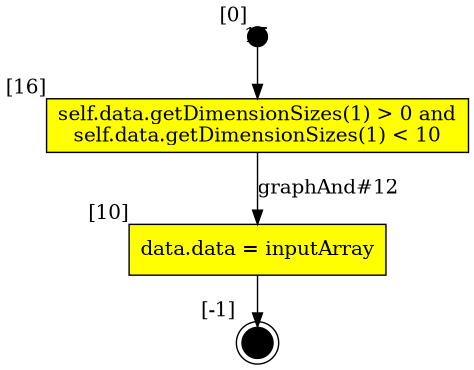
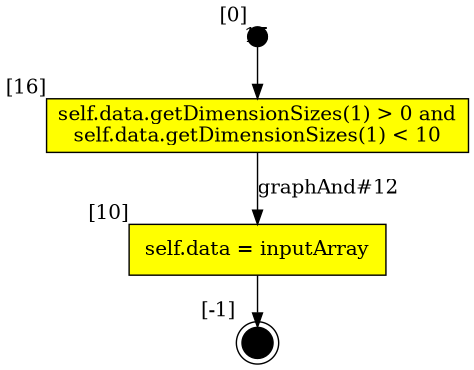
node "data.data = inputArray [10]": label "data.data = inputArray [10]" -> "self.data = inputArray [10]"
